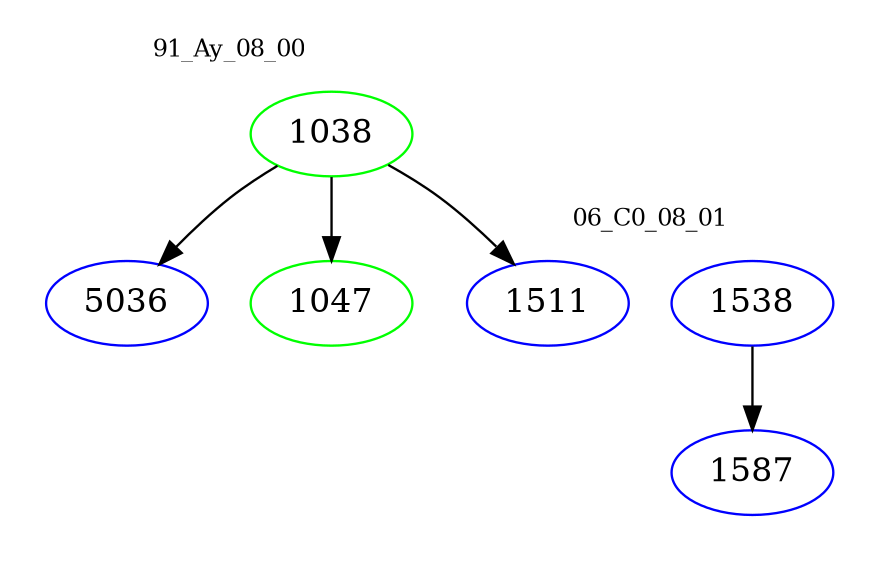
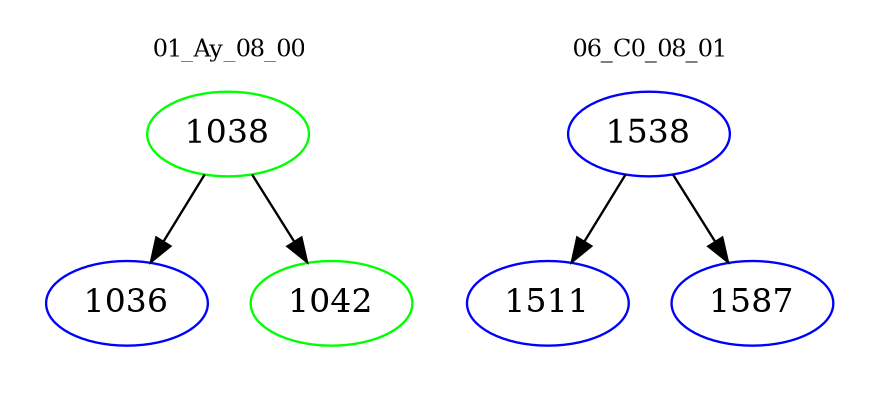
cluster "91_Ay_08_00": label "91_Ay_08_00" -> "01_Ay_08_00"
edge "1038" -> "1511": now "1538" -> "1511"
node "5036": label "5036" -> "1036"
node "1047": label "1047" -> "1042"
